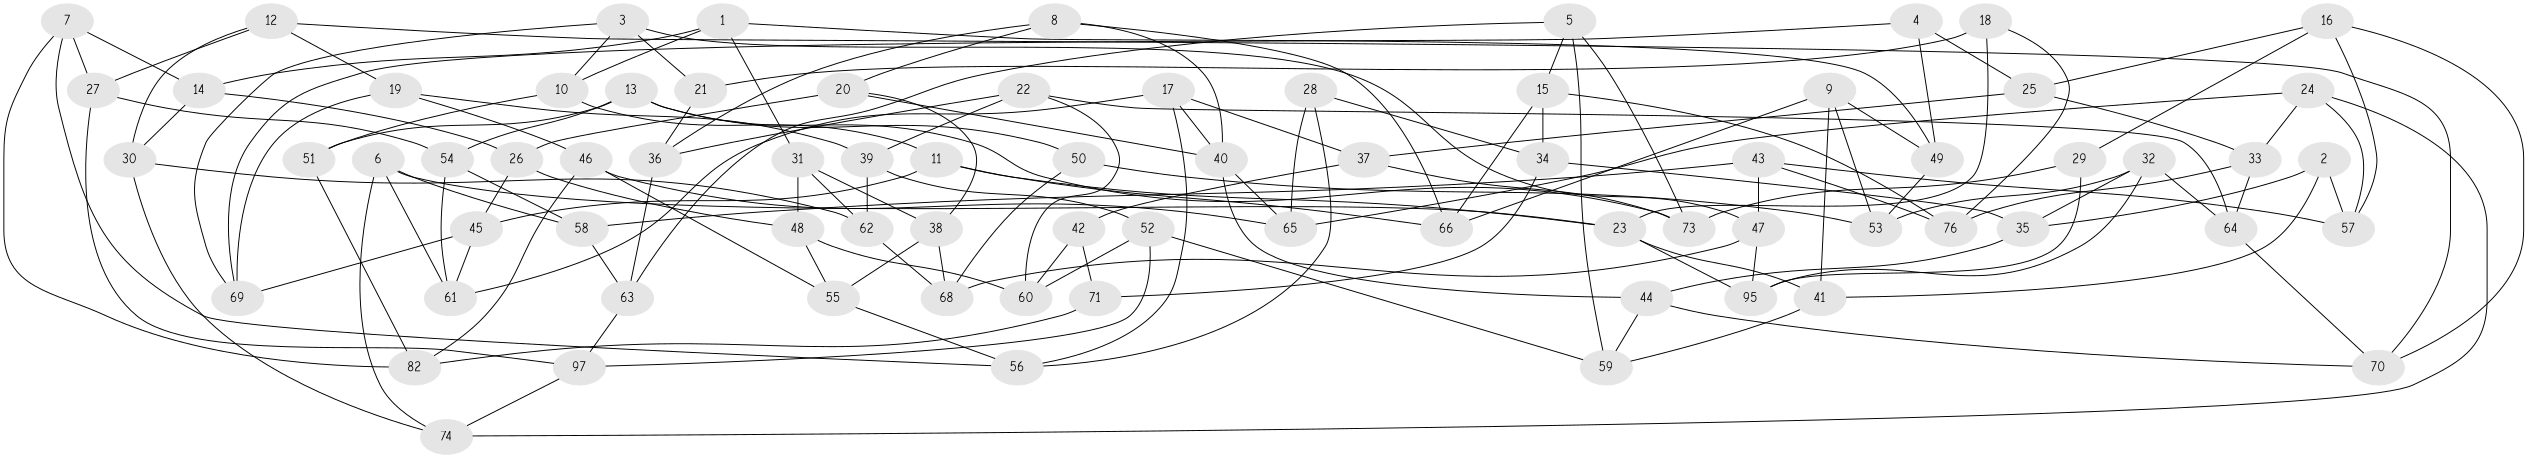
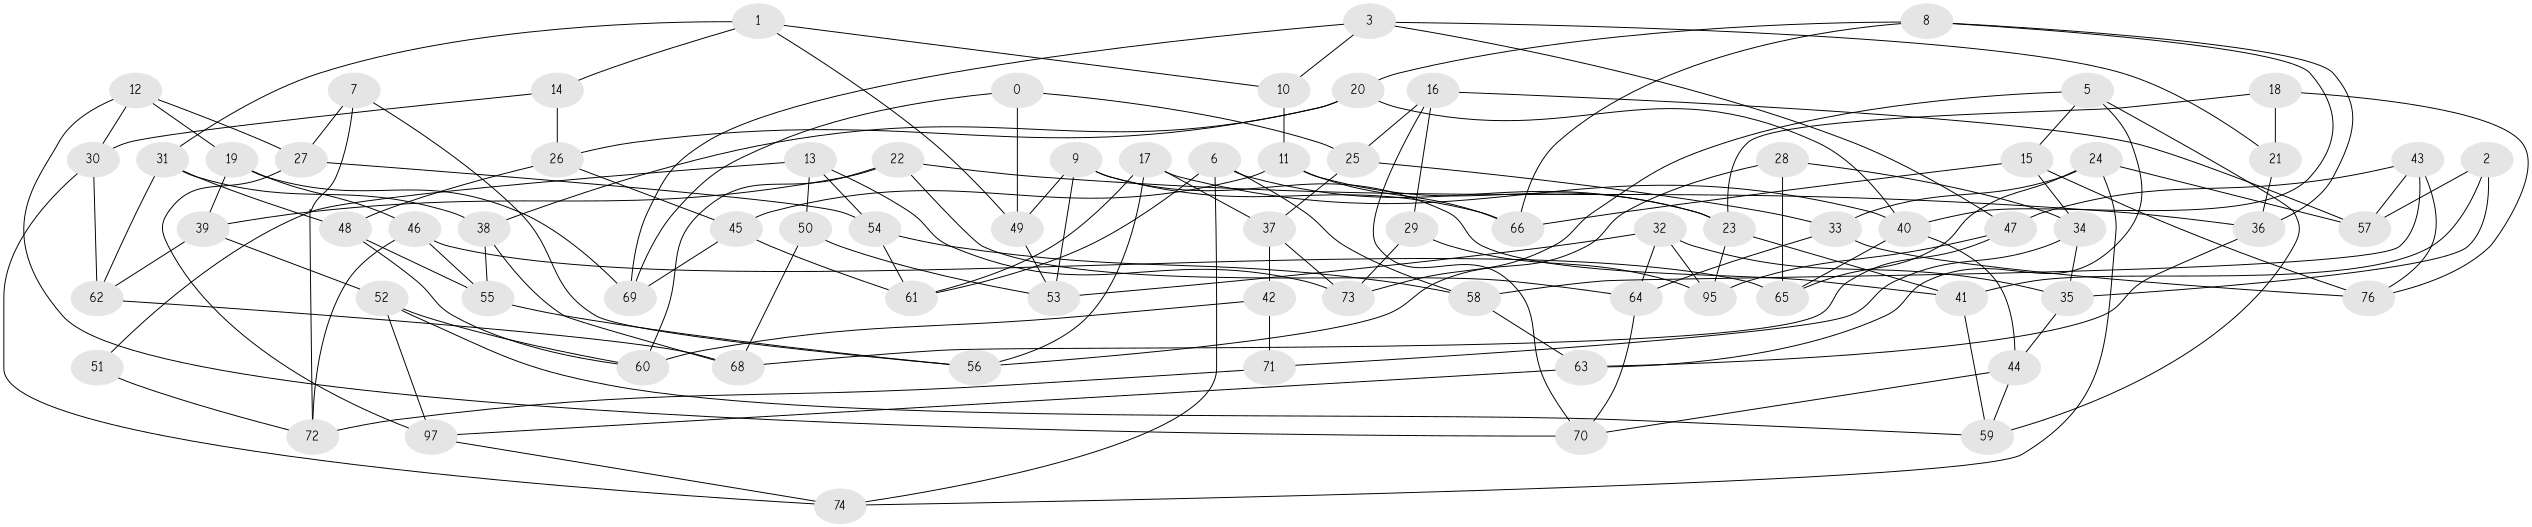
node "4": label "4" -> "0"
edge "7" -- "14": removed
edge "10" -- "51": removed
node "82": label "82" -> "72"
